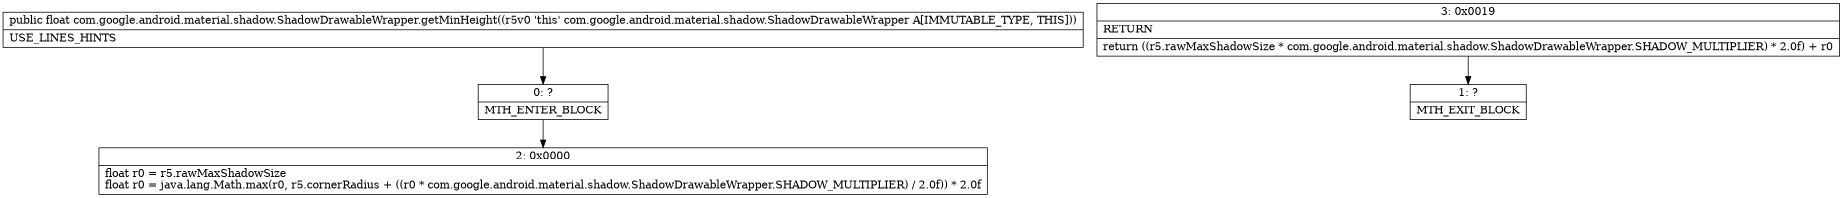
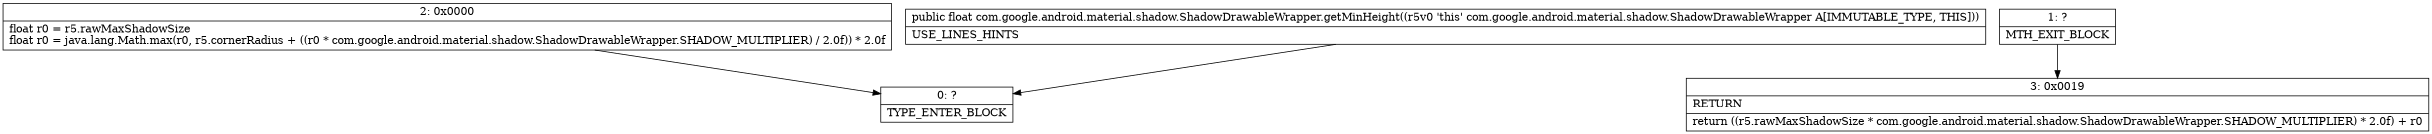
edge "3: 0x0019" -> "1: ?": reversed
node "0: ?": text "MTH_ENTER_BLOCK" -> "TYPE_ENTER_BLOCK"
edge "0: ?" -> "2: 0x0000": reversed
